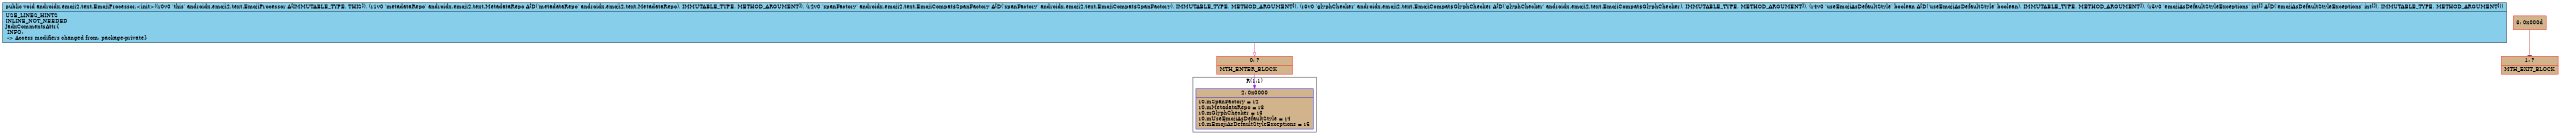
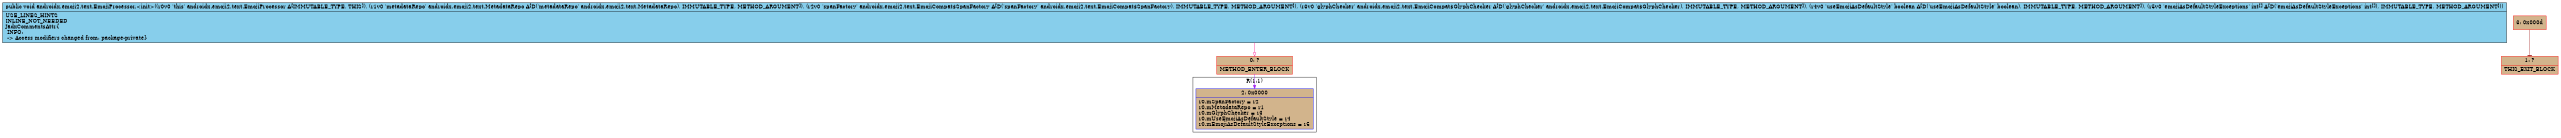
node "0: ?": text "MTH_ENTER_BLOCK" -> "METHOD_ENTER_BLOCK"
node "1: ?": text "MTH_EXIT_BLOCK" -> "THIS_EXIT_BLOCK"
node "2: 0x0000": text "r0.mMetadataRepo = r8" -> "r0.mMetadataRepo = r1"
